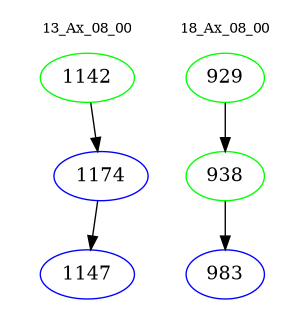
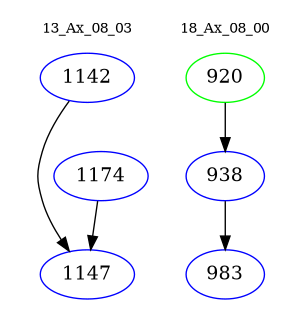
cluster "13_Ax_08_00": label "13_Ax_08_00" -> "13_Ax_08_03"
node "1142": color green -> blue
node "929": label "929" -> "920"
edge "1142" -> "1174": now "1142" -> "1147"
node "938": color green -> blue
